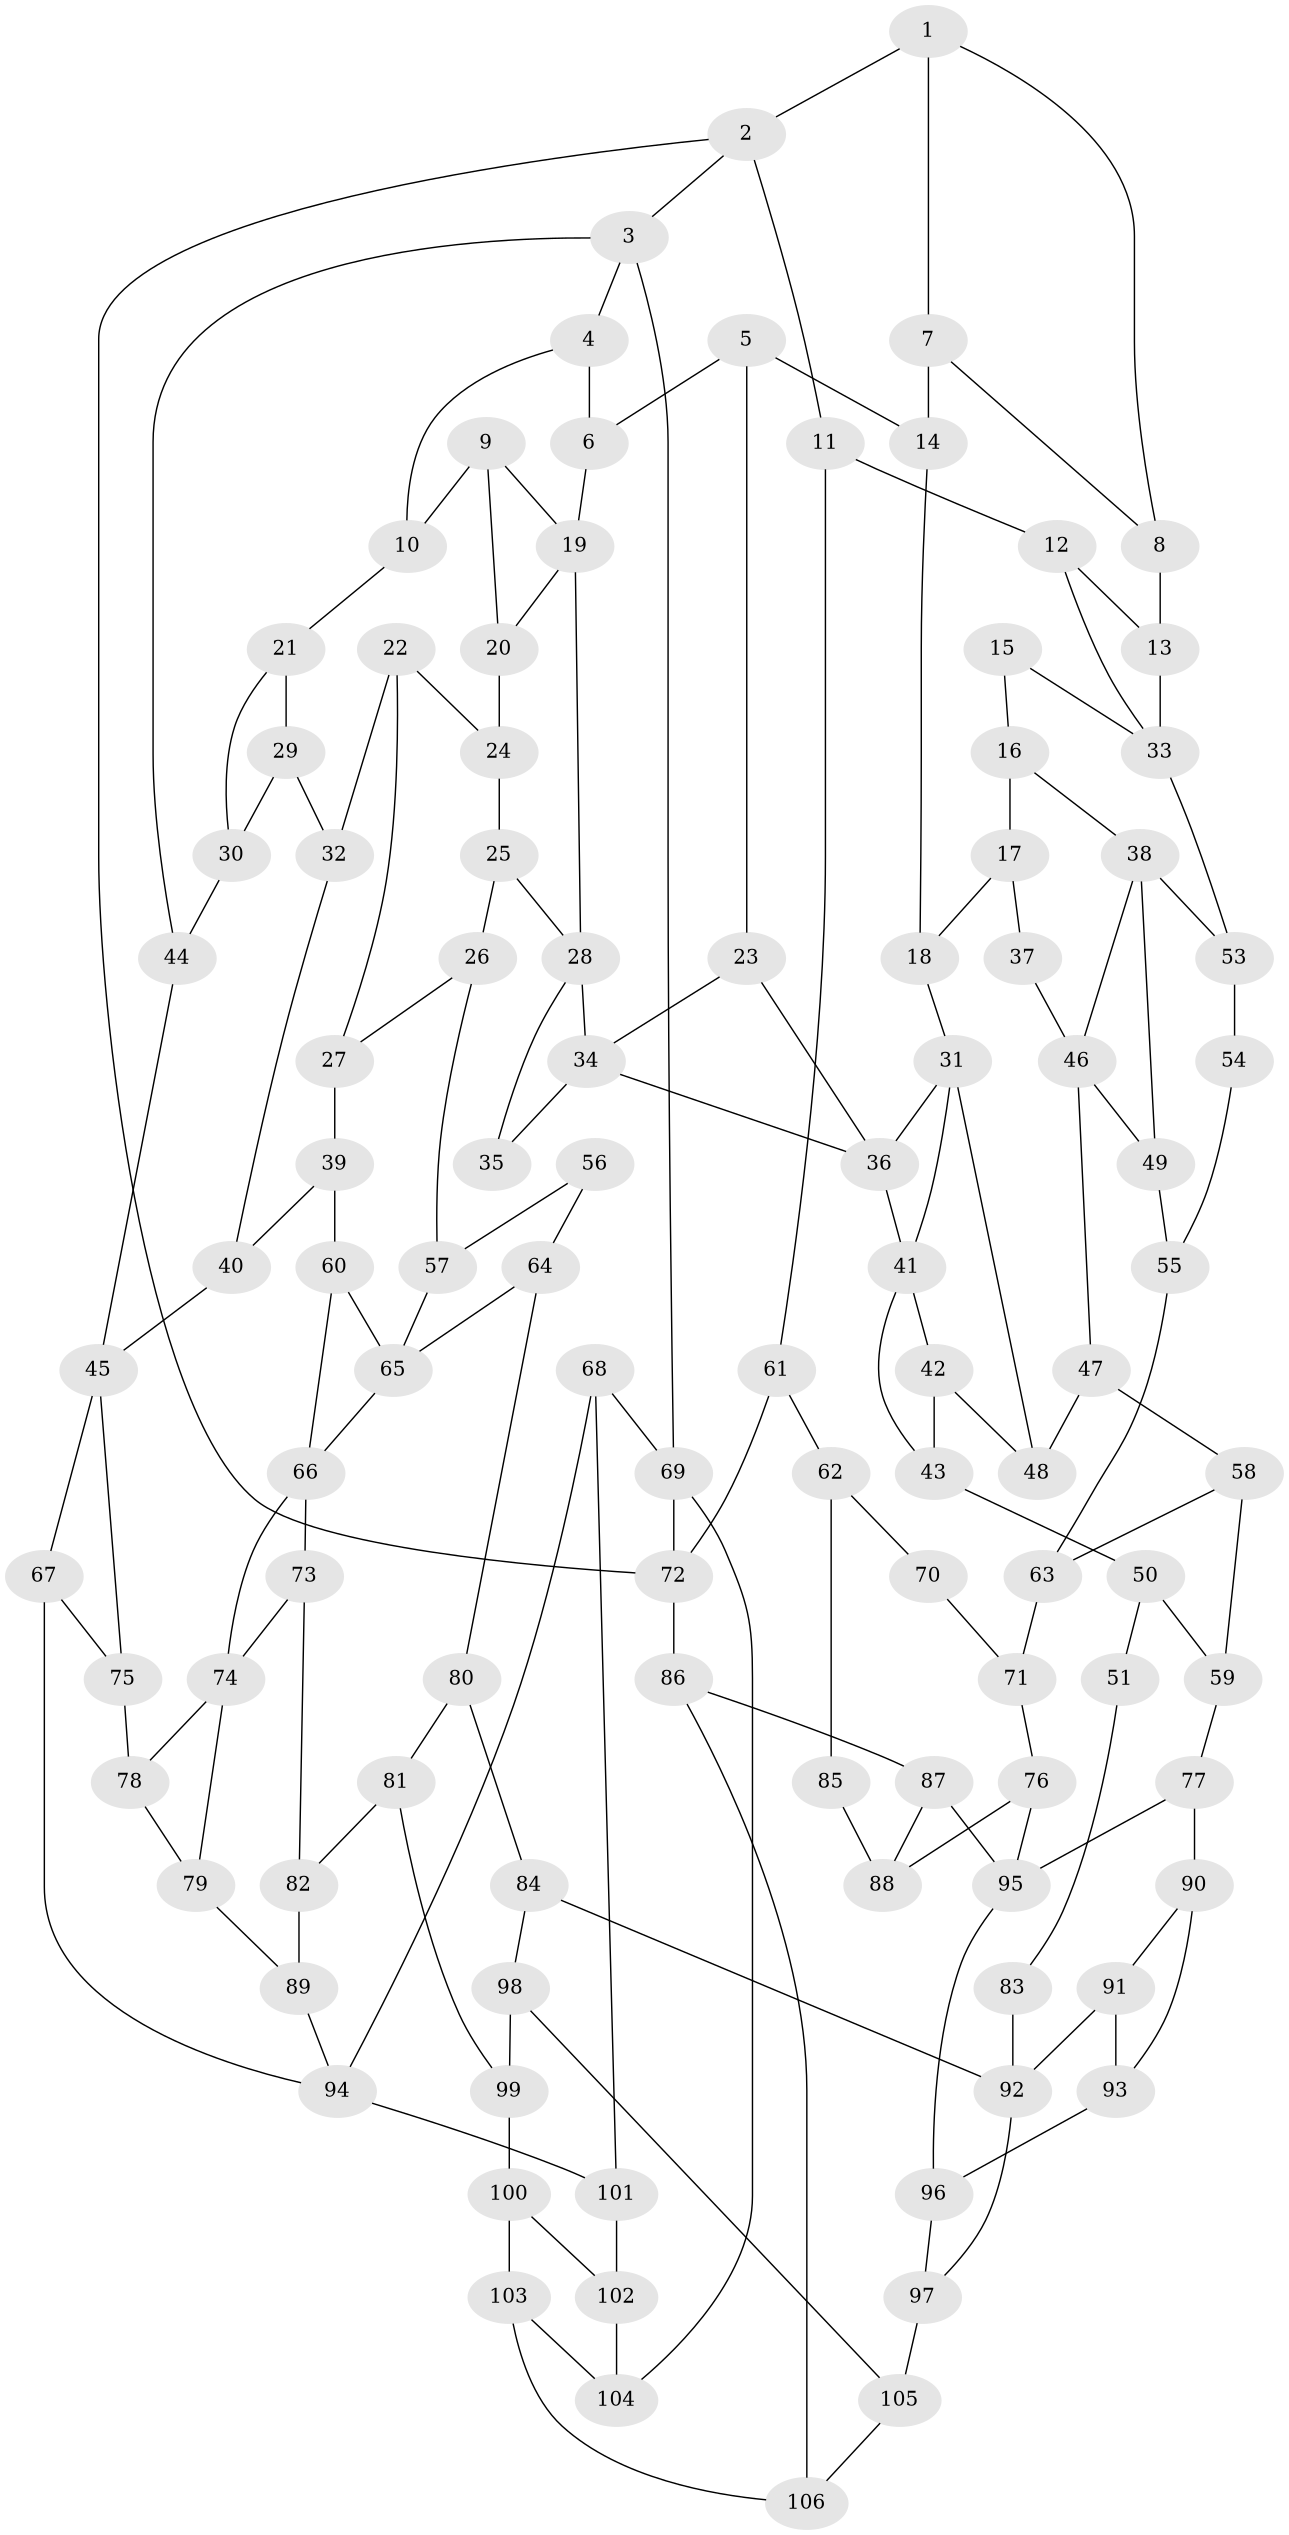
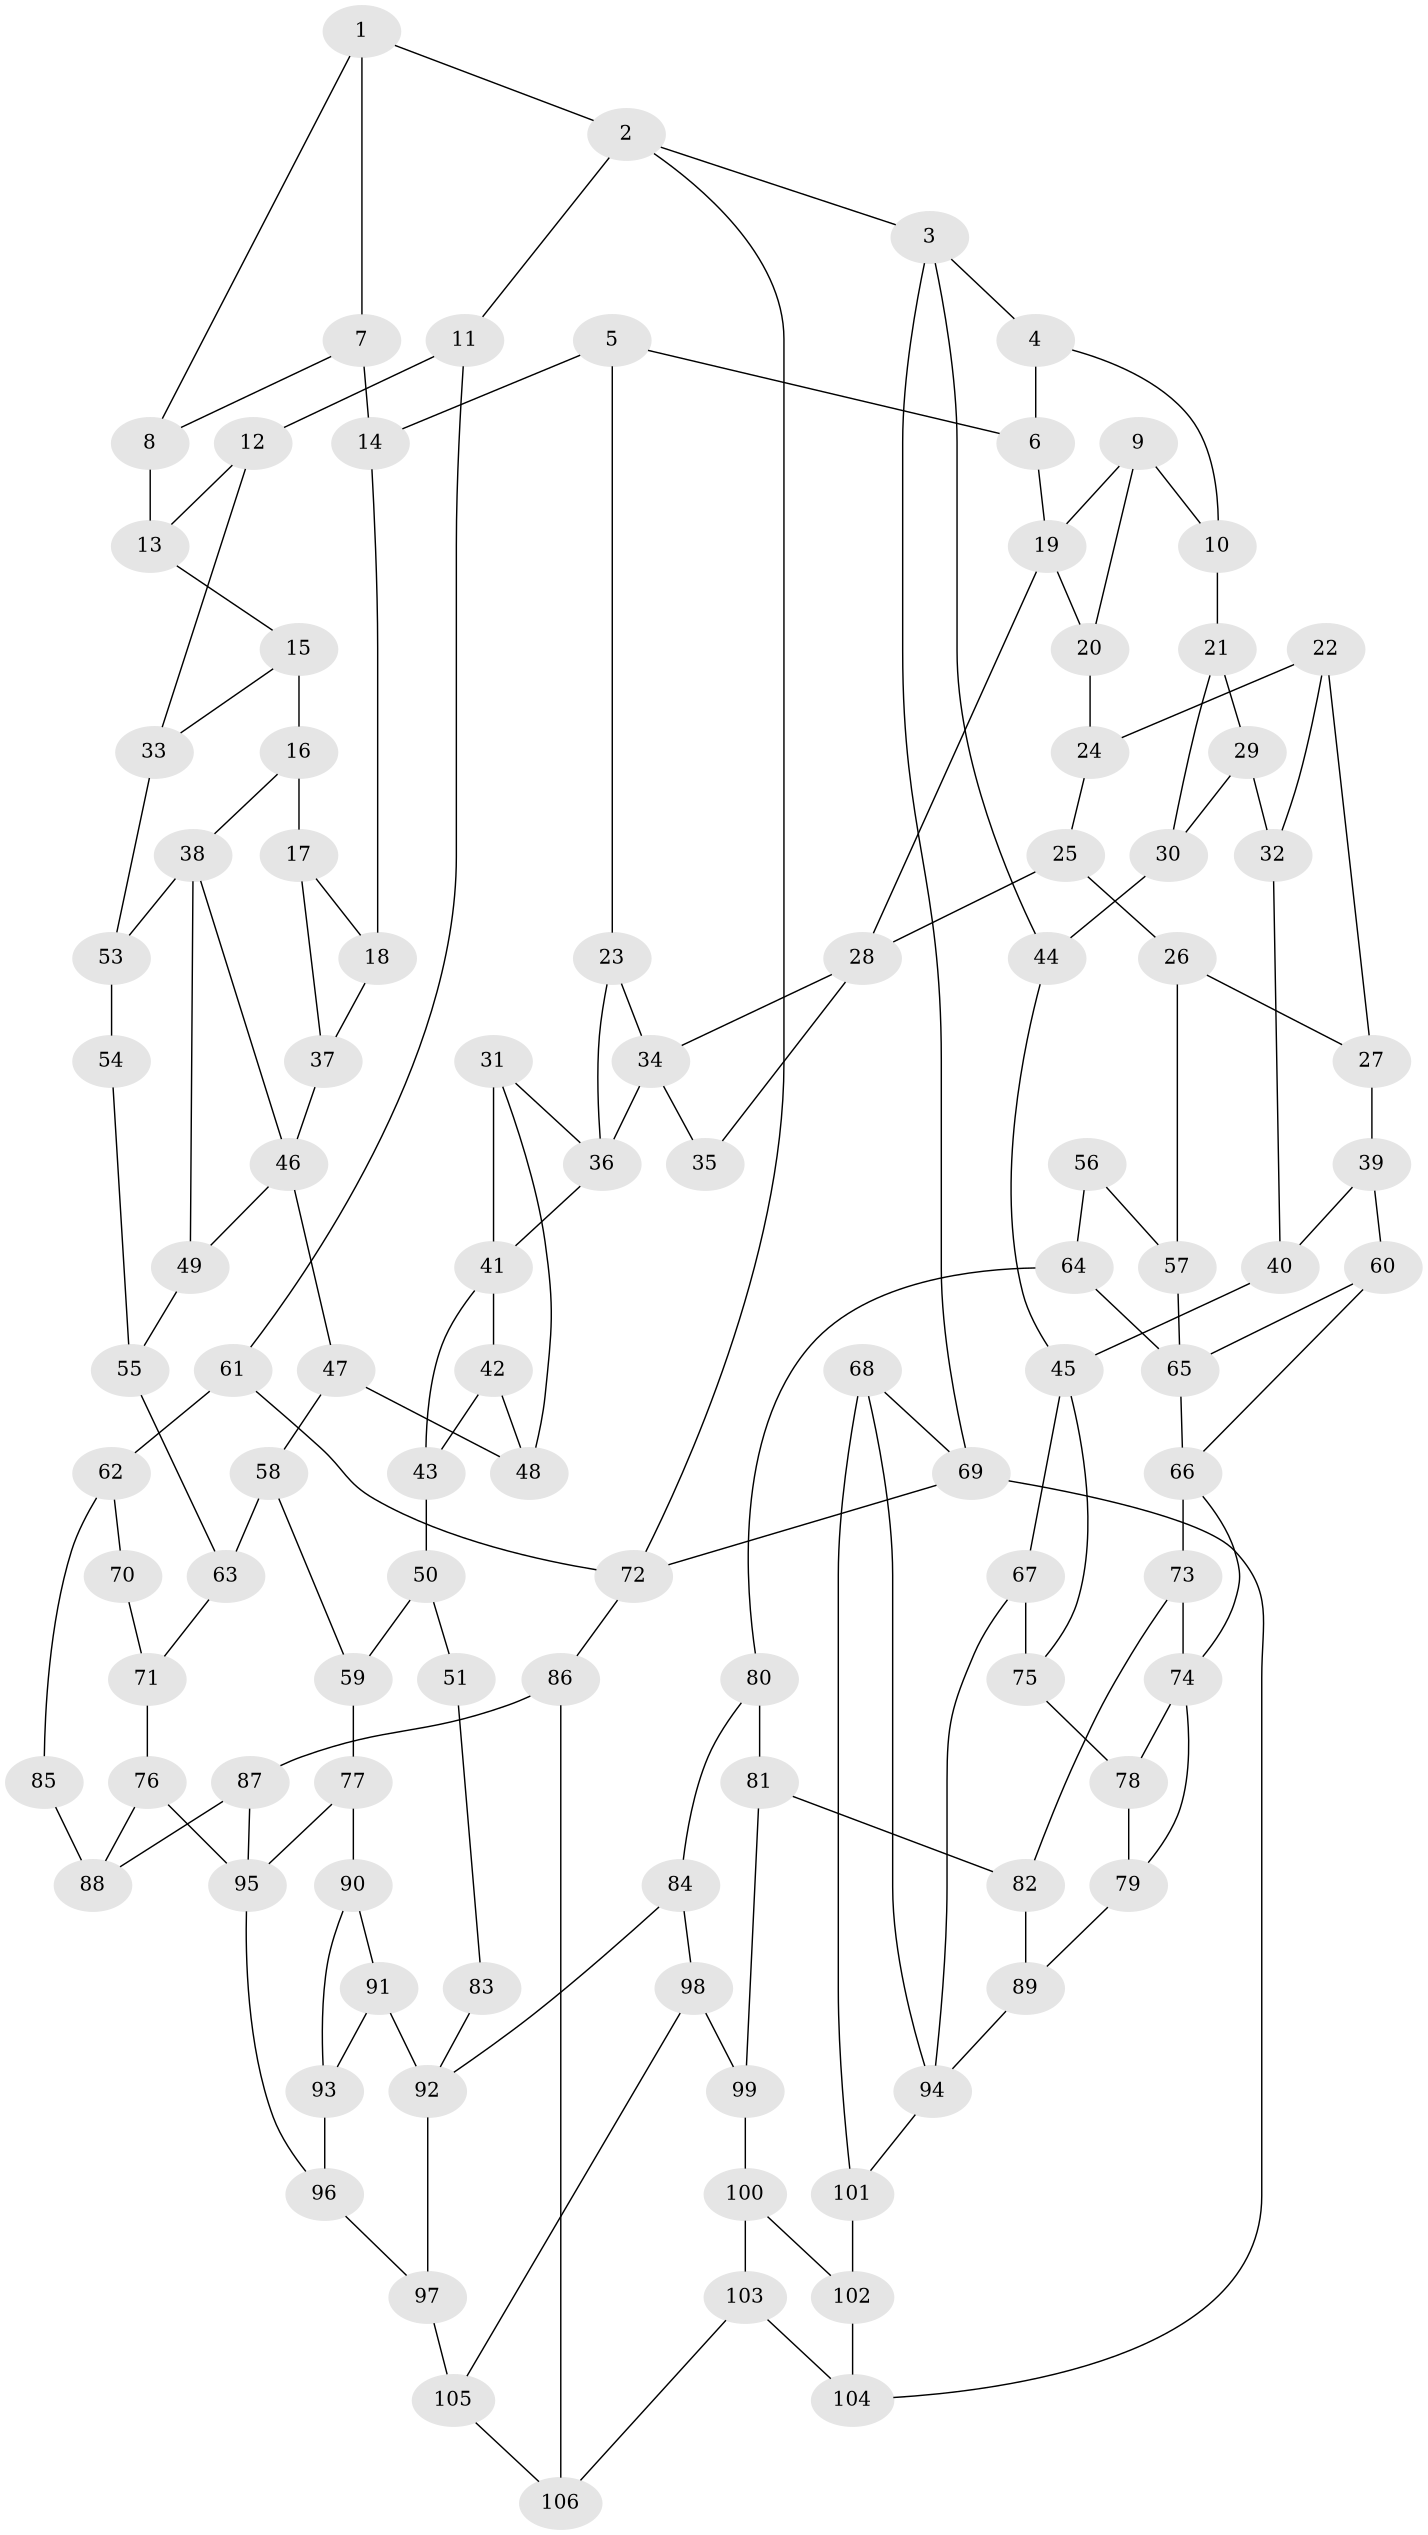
edge "13" -- "33": now "13" -- "15"
edge "18" -- "31": now "18" -- "37"
